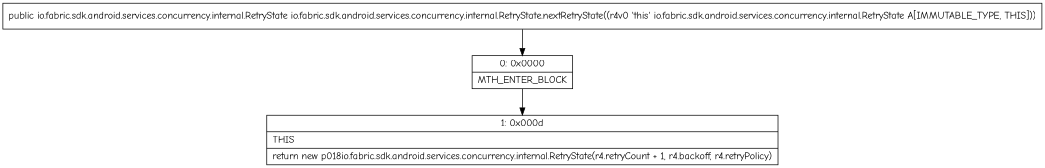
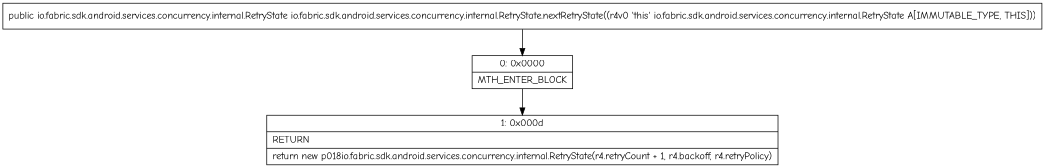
node "1: 0x000d": text "THIS" -> "RETURN"
